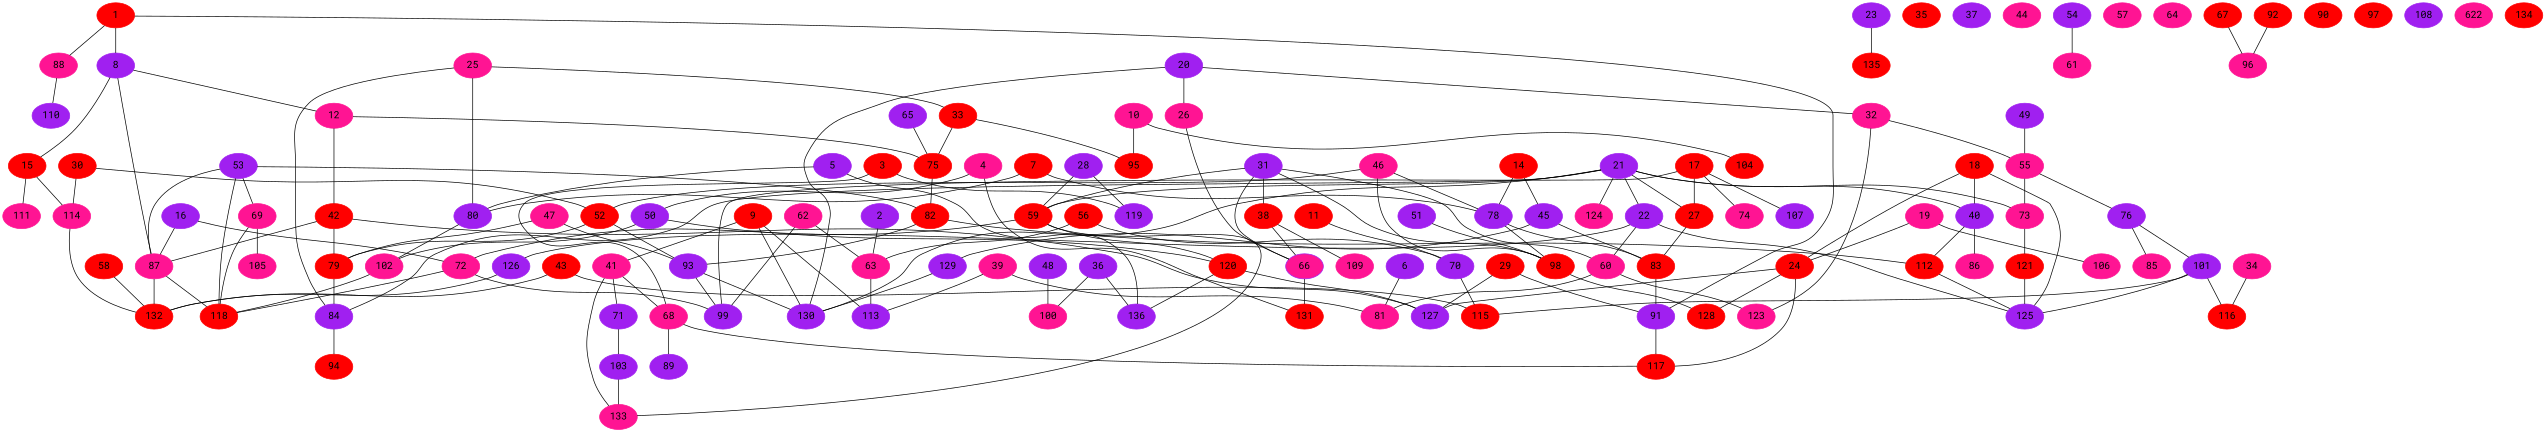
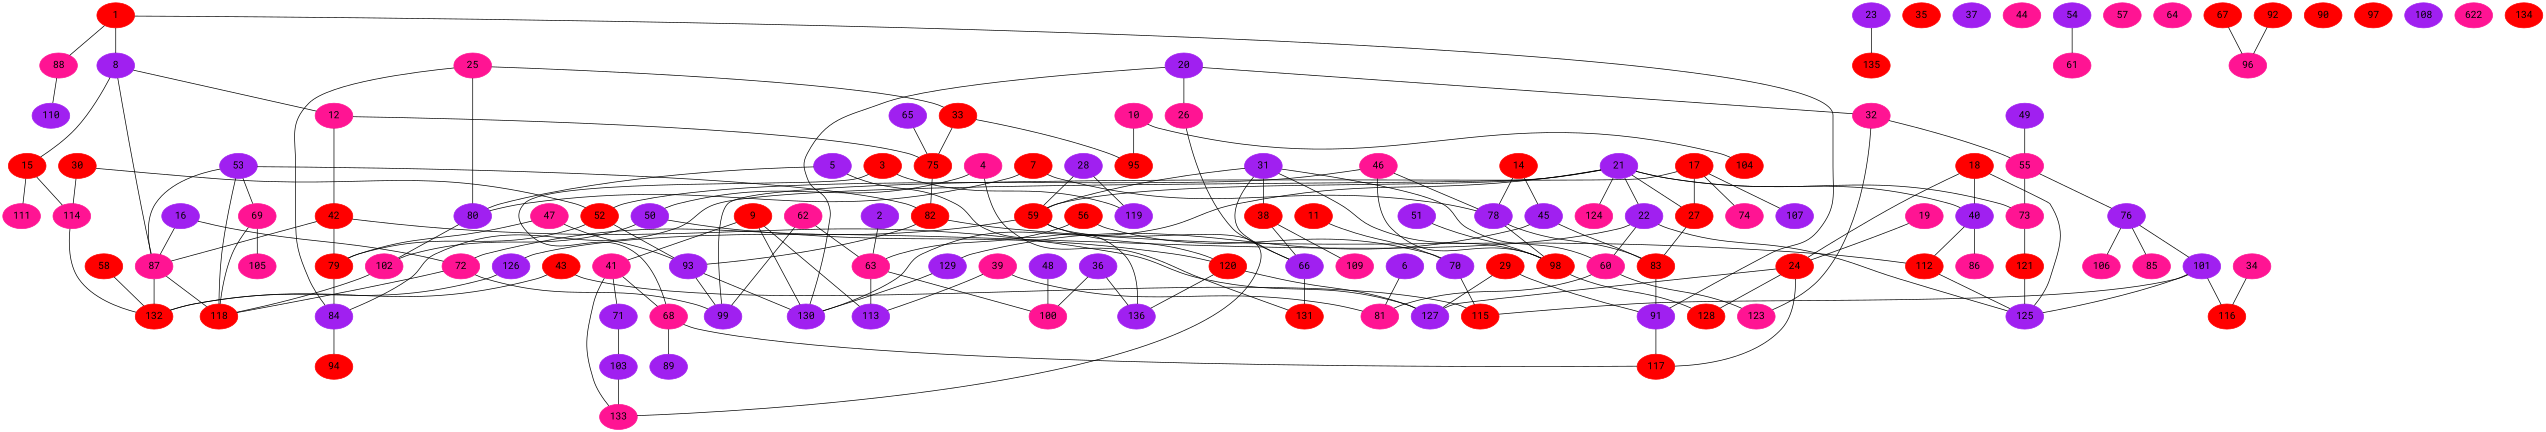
edge "19" -- "106": now "76" -- "106"
node "66": fillcolor deeppink -> purple
edge "63" -- "100": added
